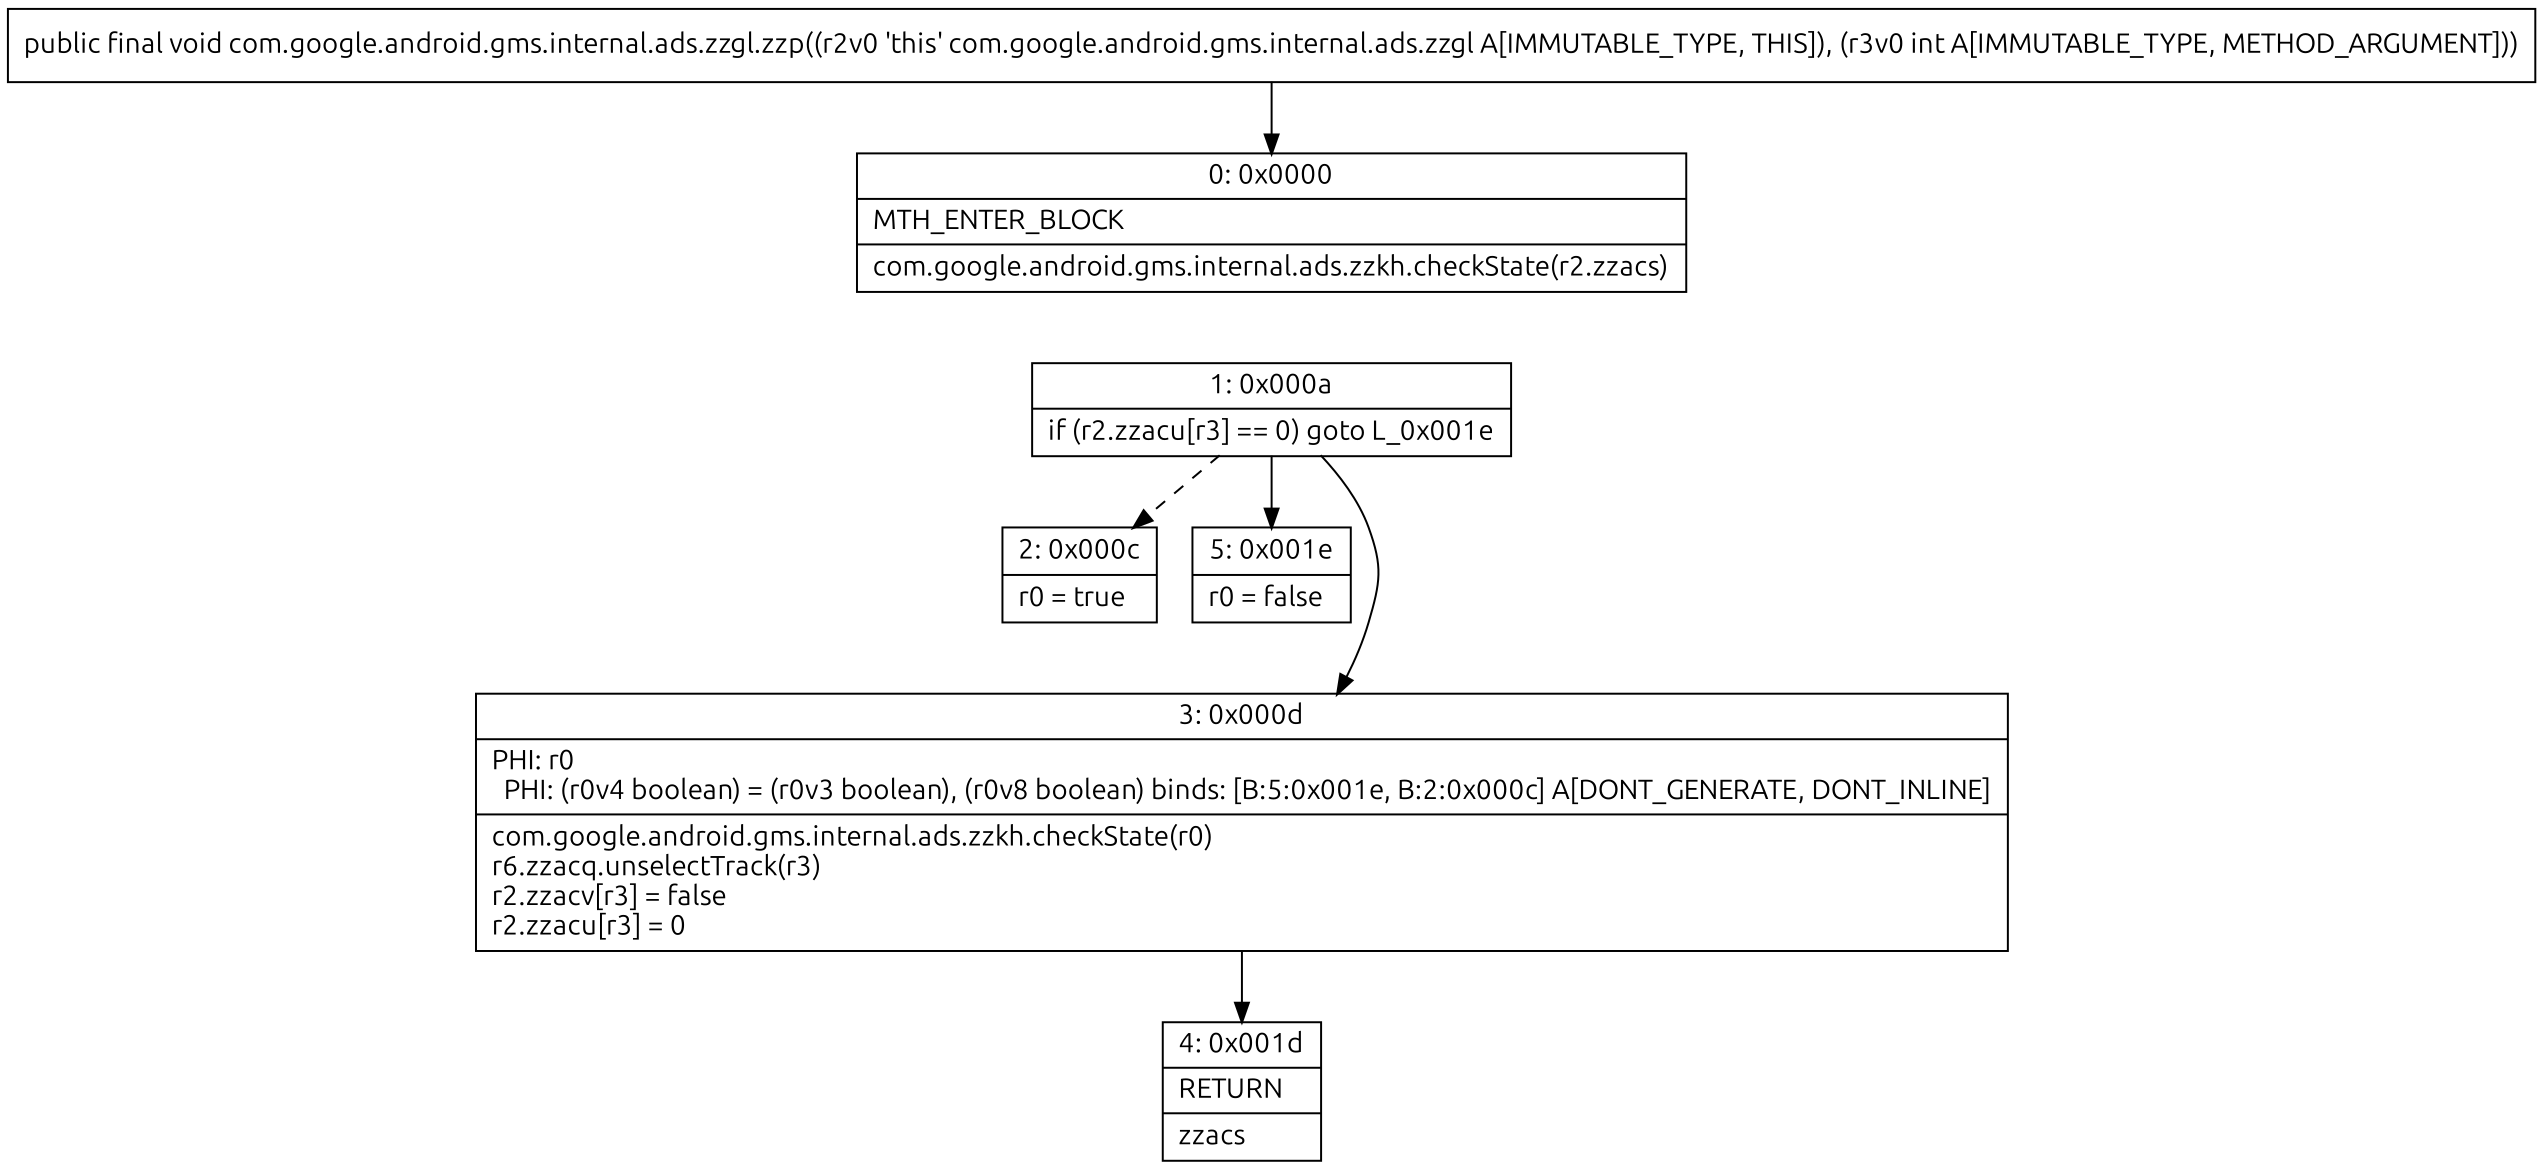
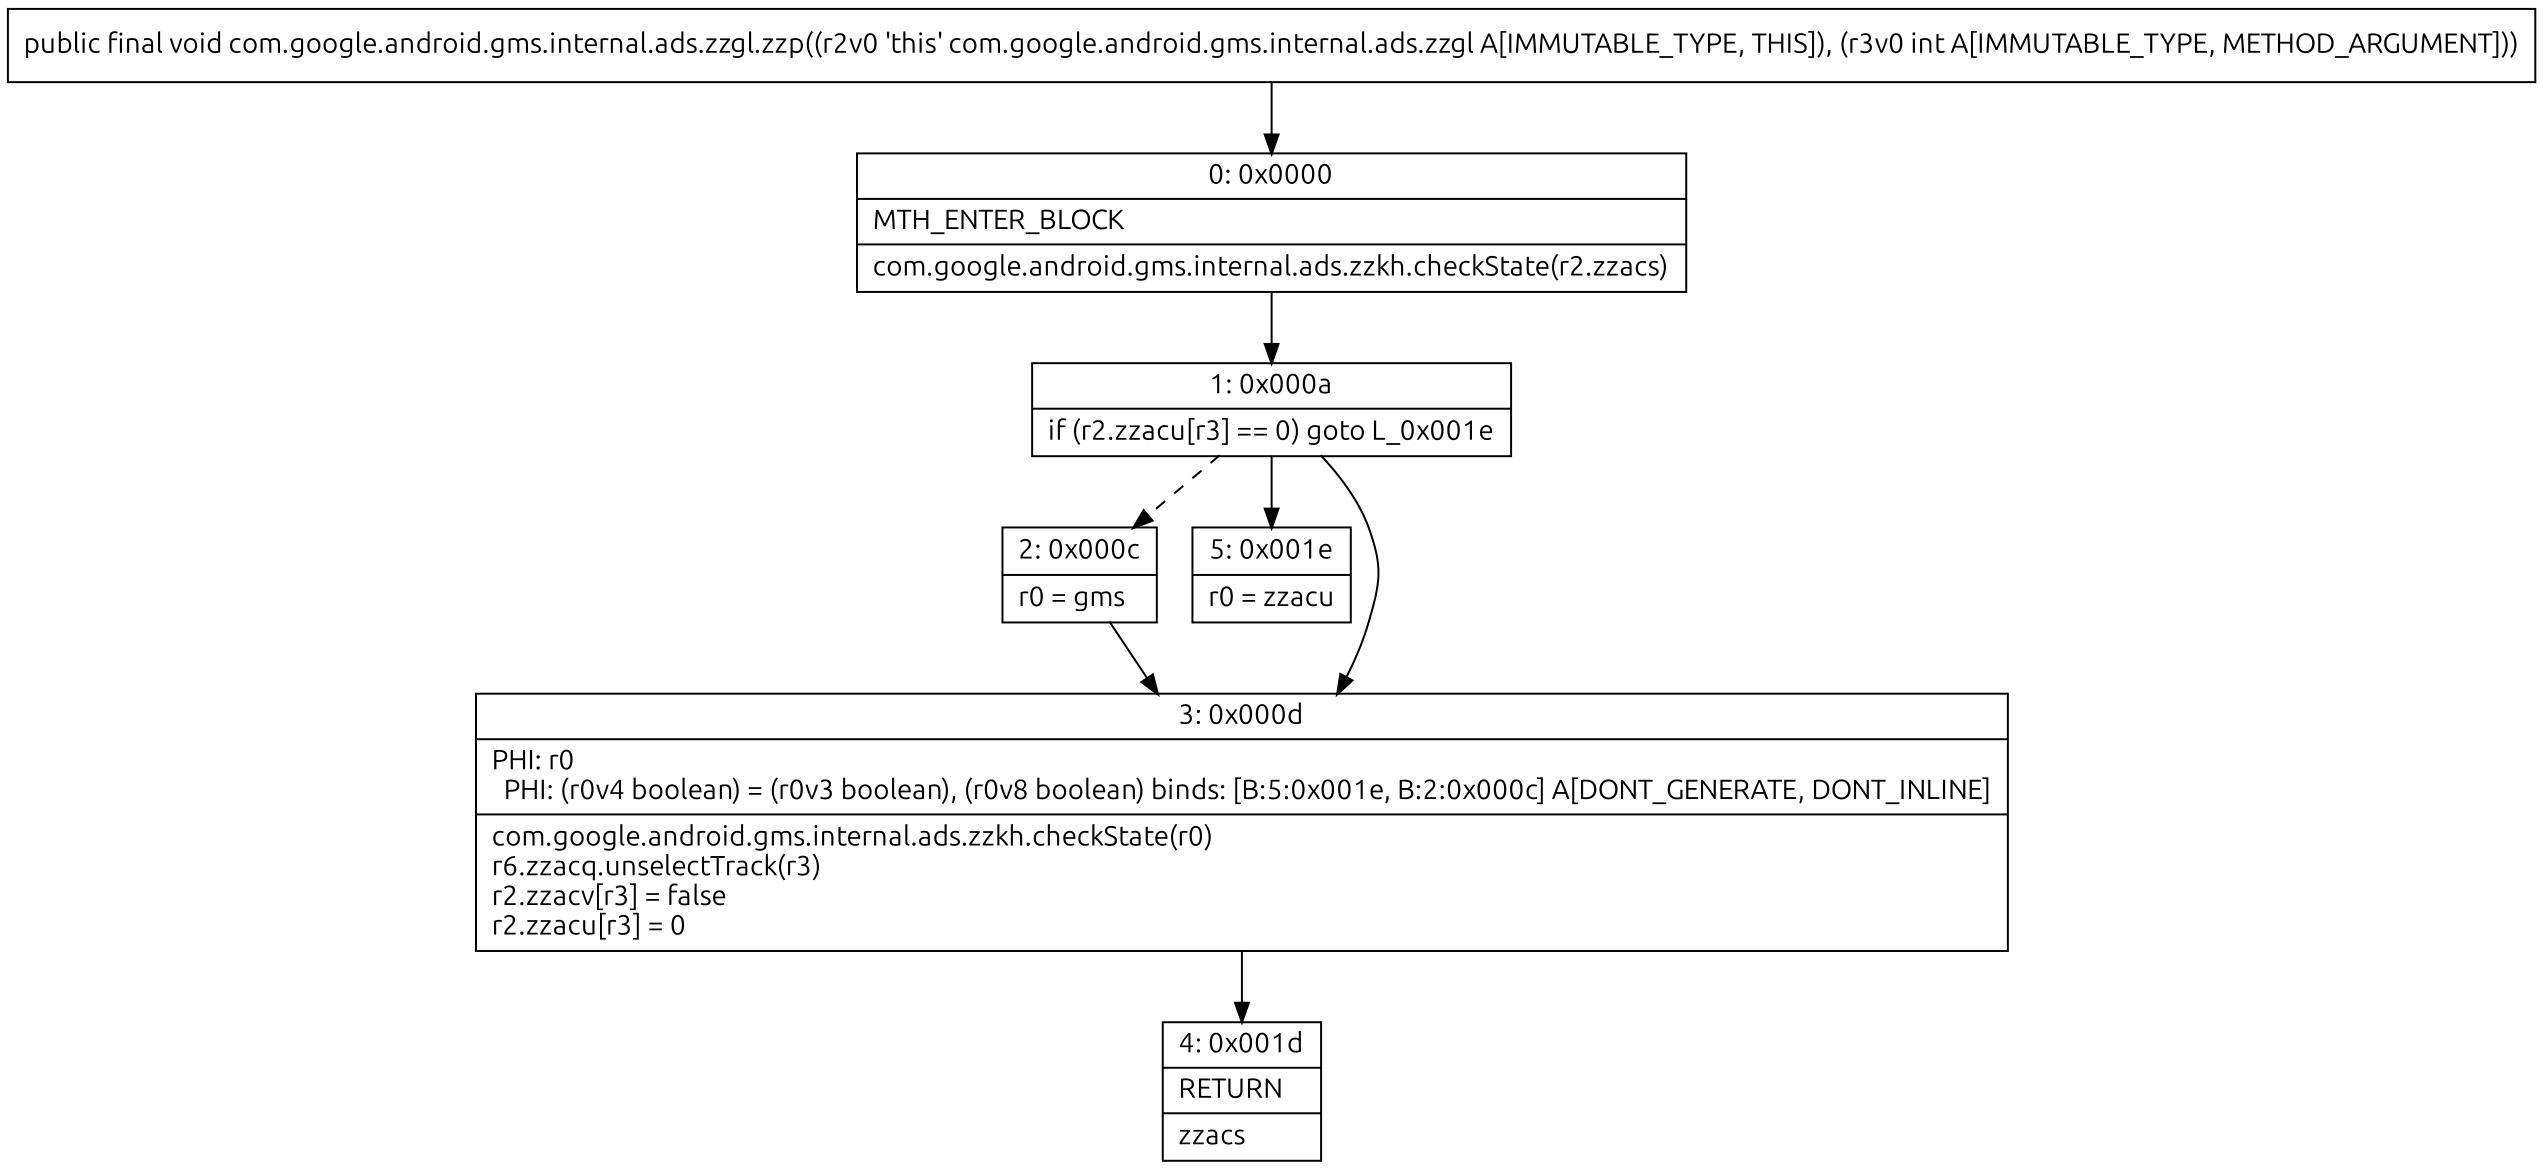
edge "0: 0x0000" -> "1: 0x000a": added
node "2: 0x000c": text "r0 = true" -> "r0 = gms"
node "5: 0x001e": text "r0 = false" -> "r0 = zzacu"
edge "2: 0x000c" -> "3: 0x000d": added
